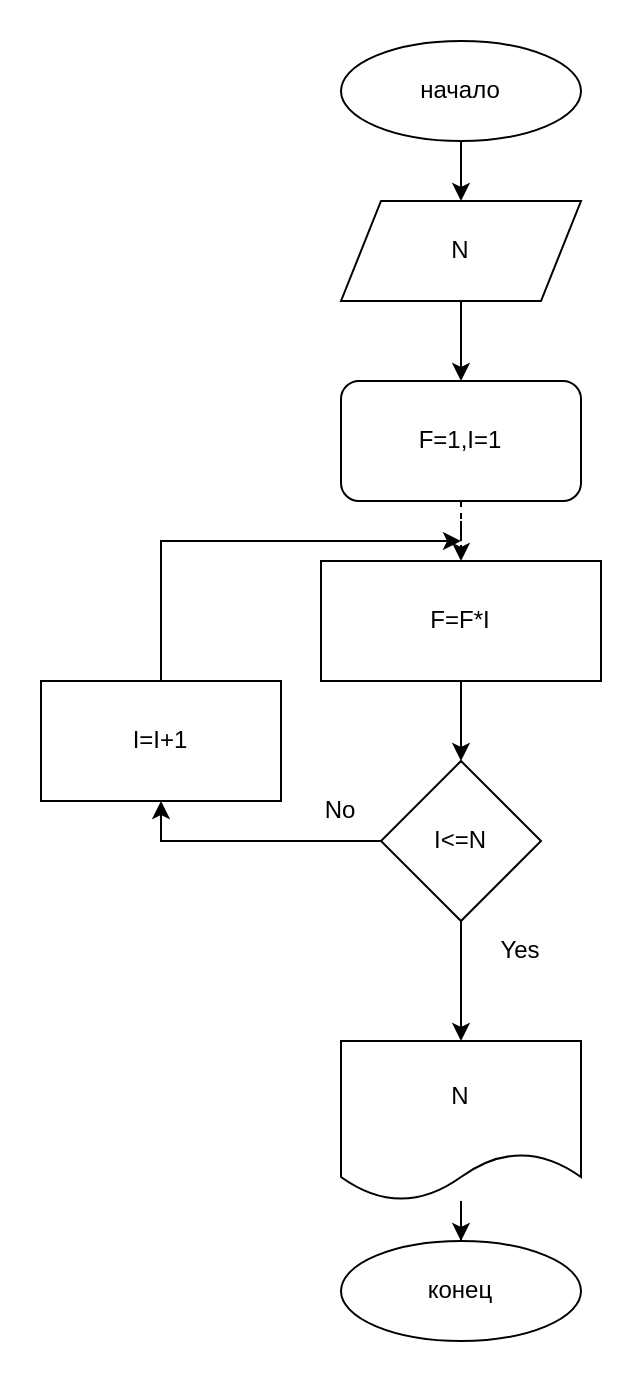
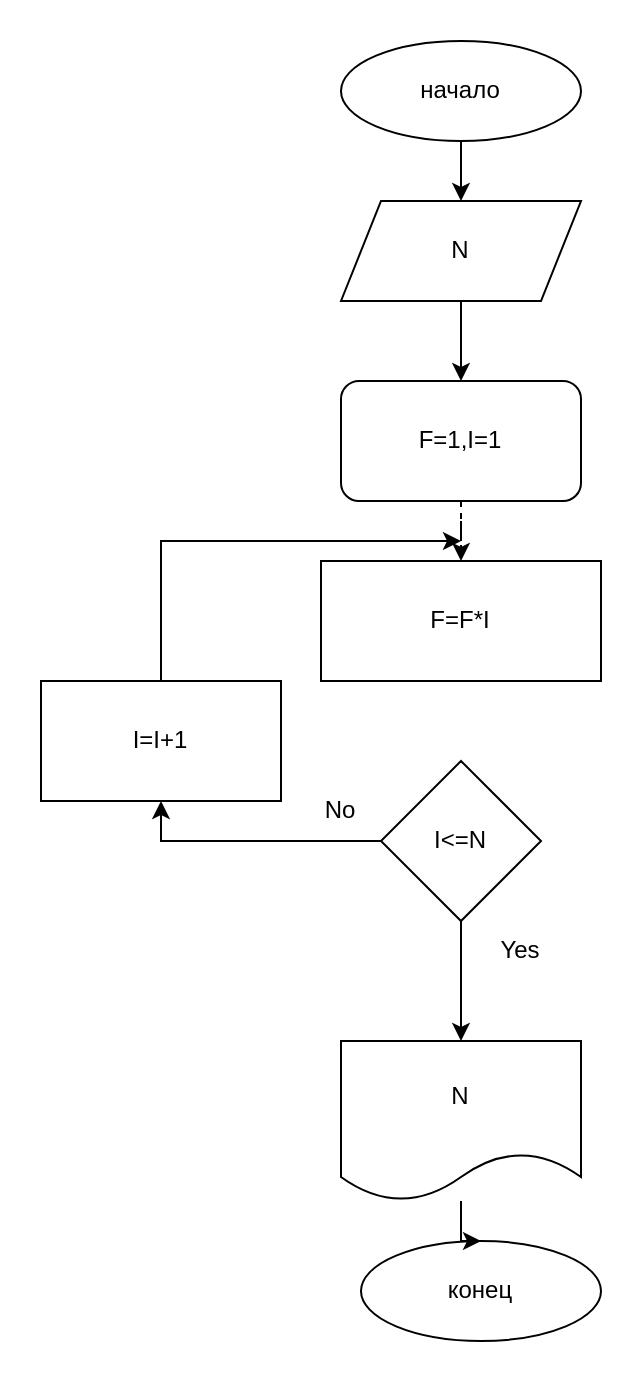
edge "F=F*I" -> "I<=N": removed
node "конец": moved (461, 1291) -> (481, 1291)
